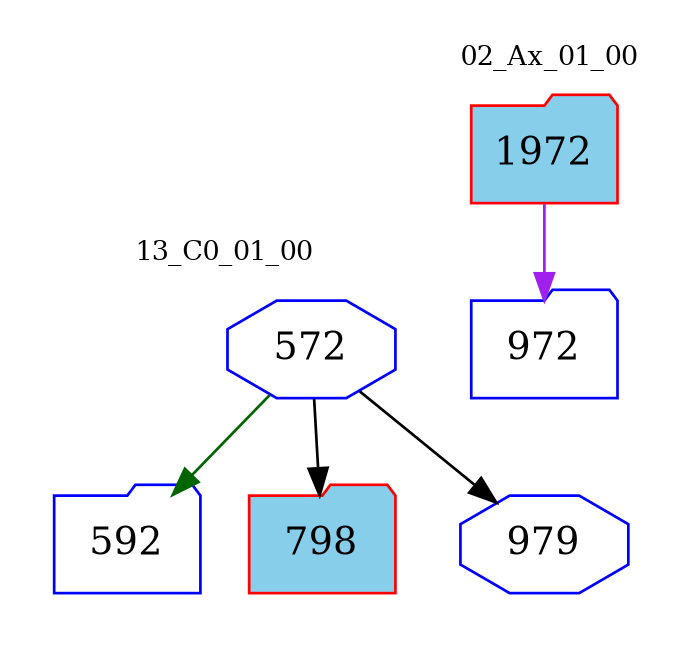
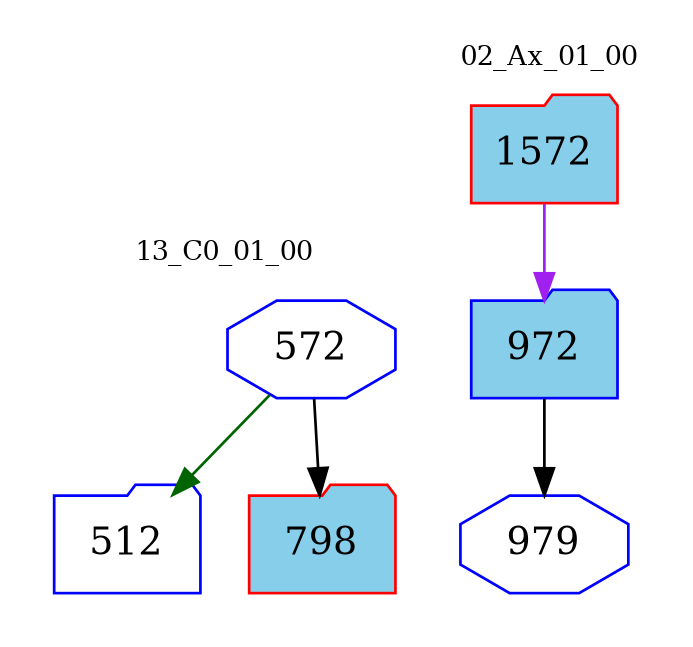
node "1972": label "1972" -> "1572"
node "972": fillcolor white -> skyblue
edge "572" -> "979": now "972" -> "979"
node "592": label "592" -> "512"
